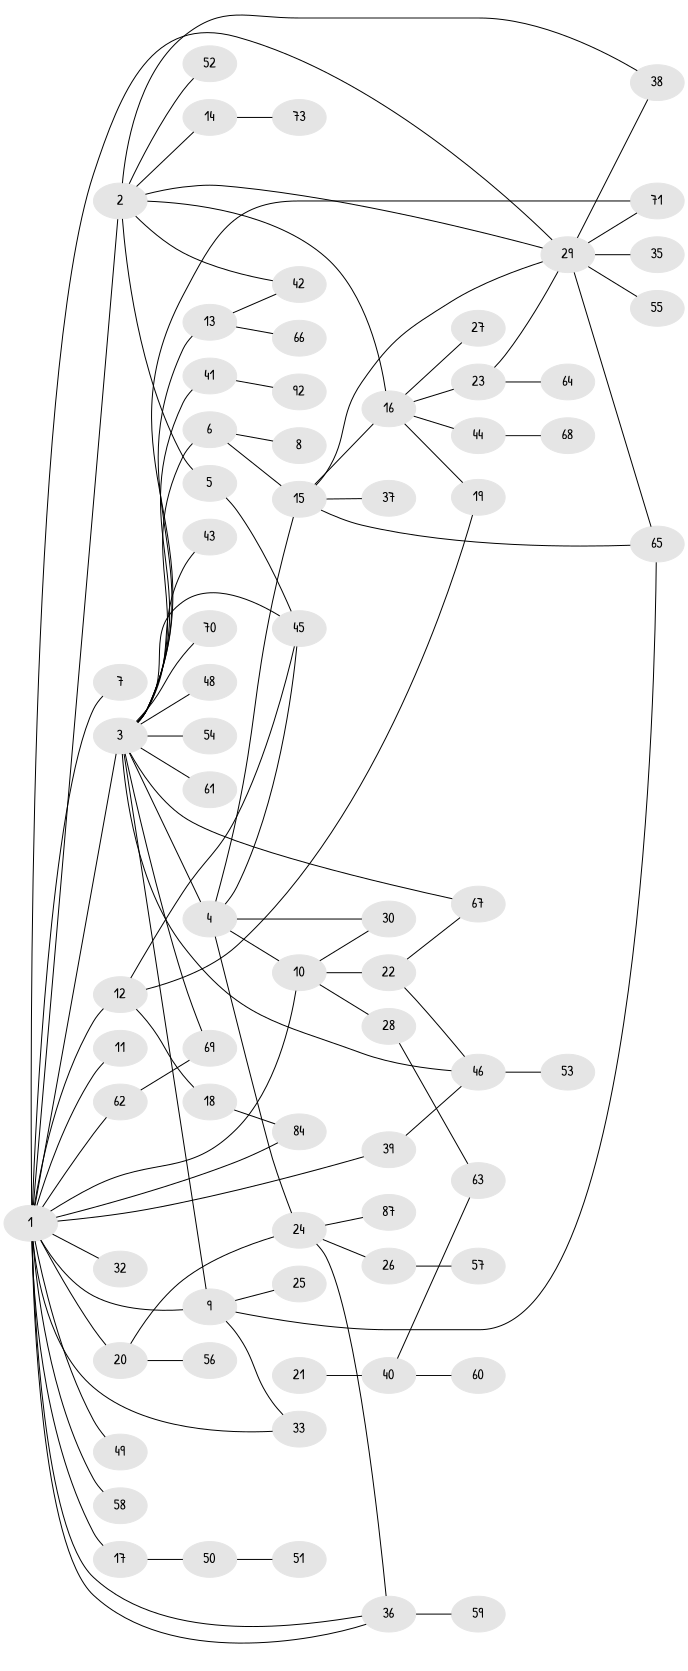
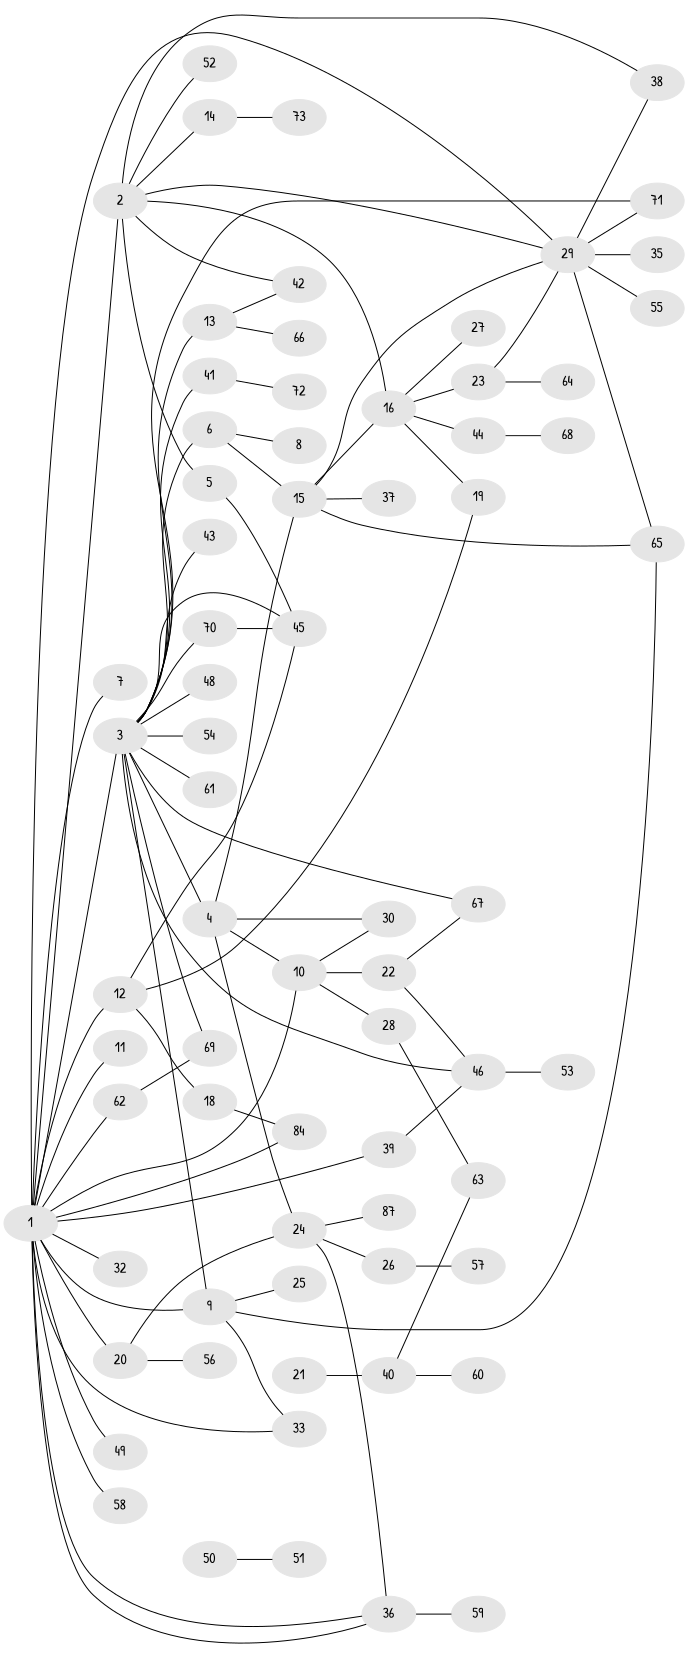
node "92": label "92" -> "72"
edge "45" -- "4": now "45" -- "70"
node "17": removed
